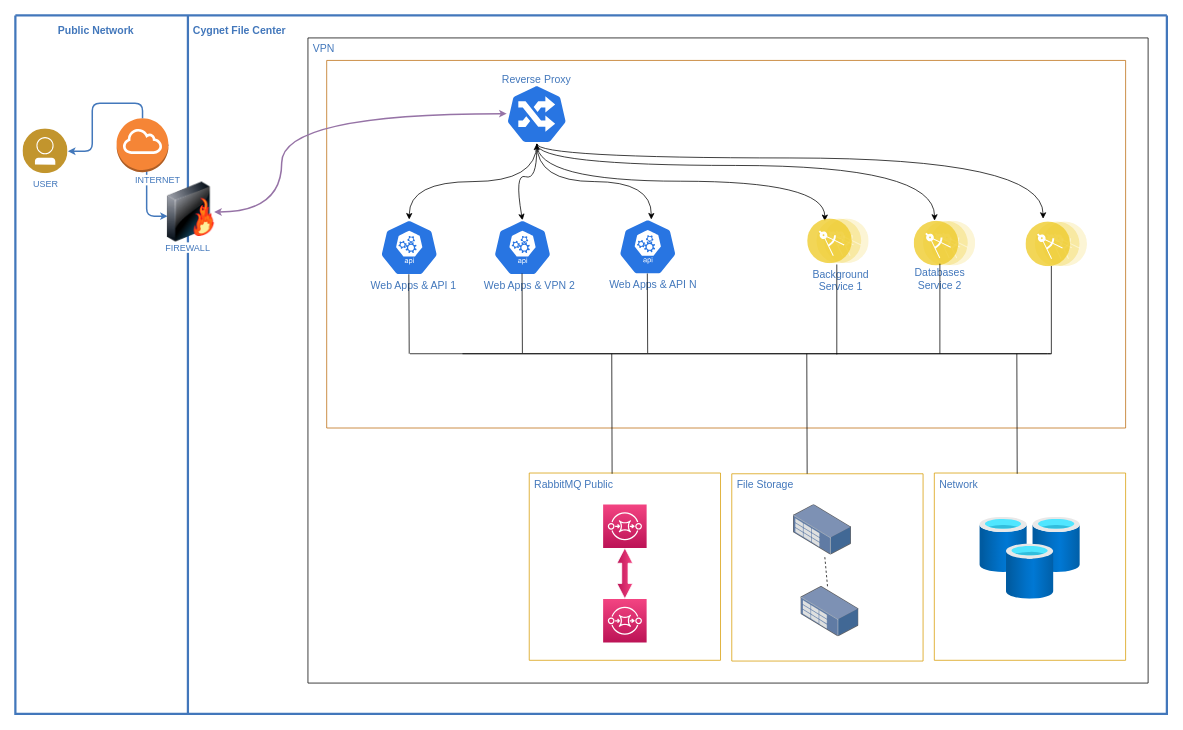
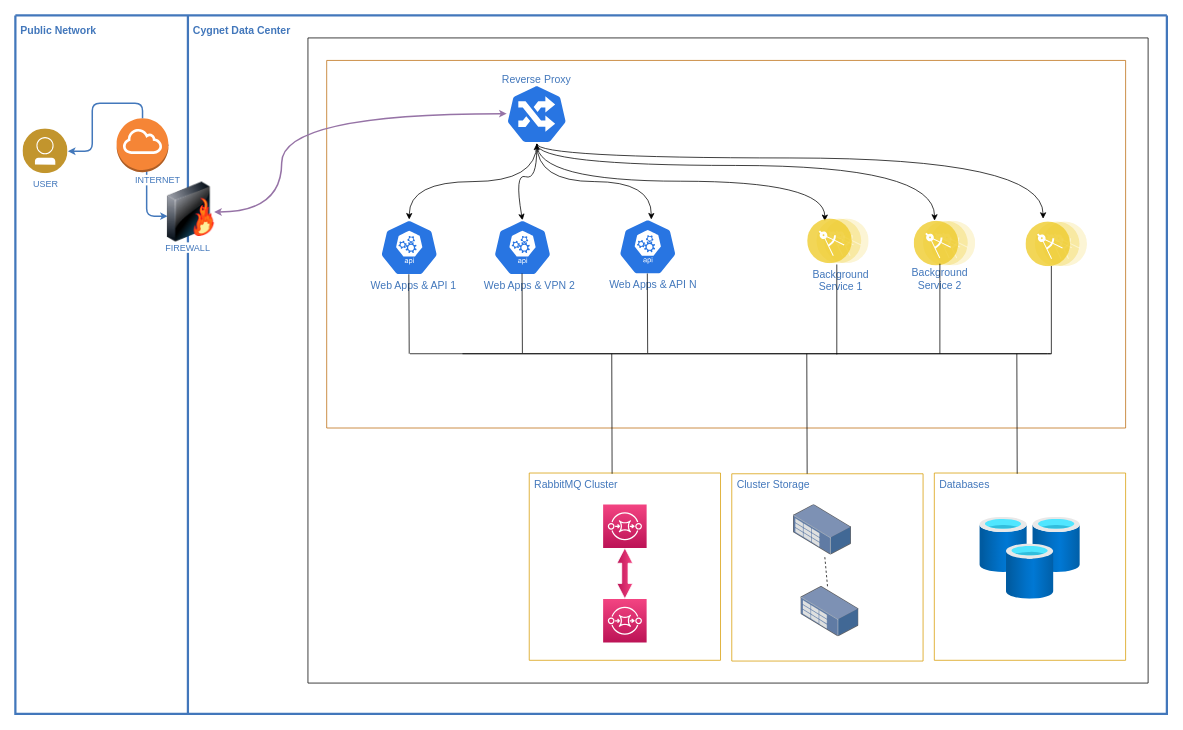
node "Public Network": moved (109, 30) -> (72, 30)
node "Cygnet File Center": label "Cygnet File Center" -> "Cygnet Data Center"
node "VPN": removed
node "Databases Service 2": label "Databases Service 2" -> "Background Service 2"
node "RabbitMQ Public": label "RabbitMQ Public" -> "RabbitMQ Cluster"
node "Network": label "Network" -> "Databases"
node "File Storage": label "File Storage" -> "Cluster Storage"
